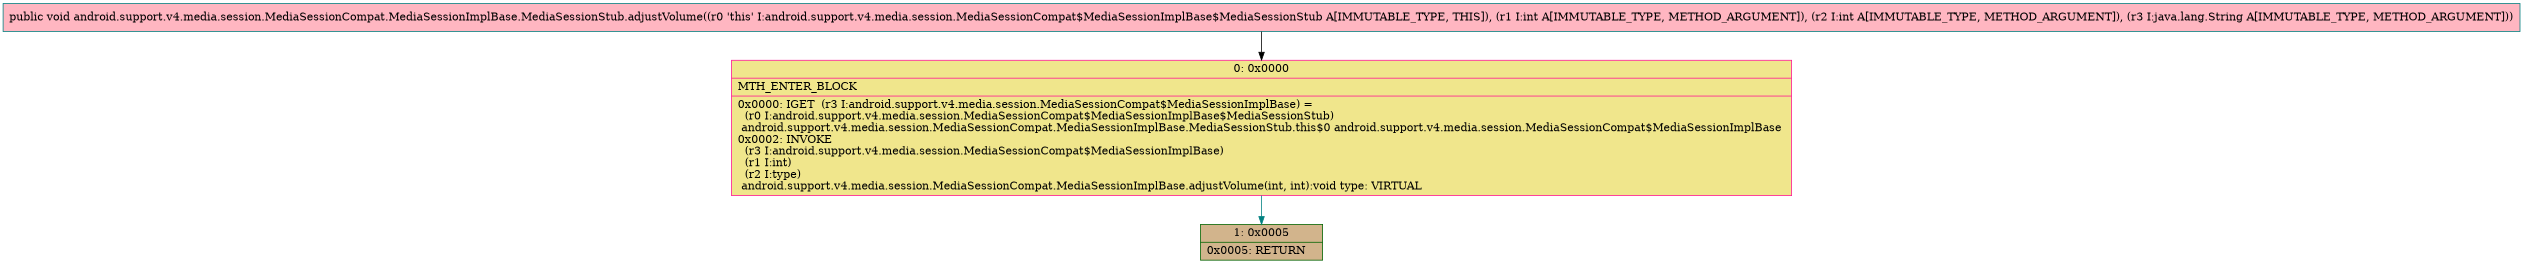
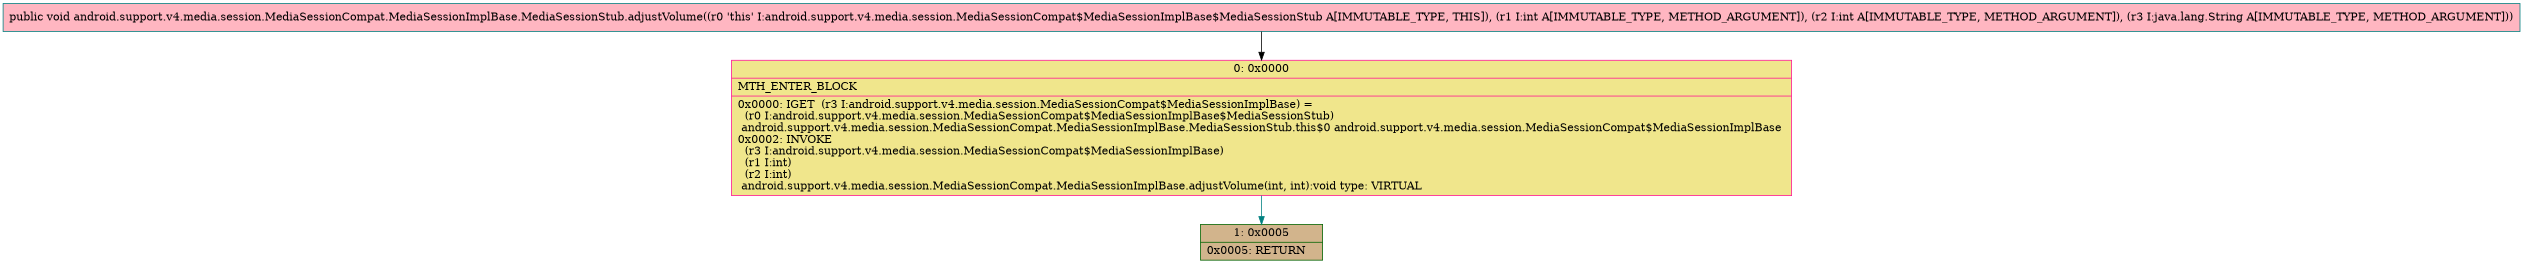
node "0: 0x0000": text "(r2 I:type)" -> "(r2 I:int)"
